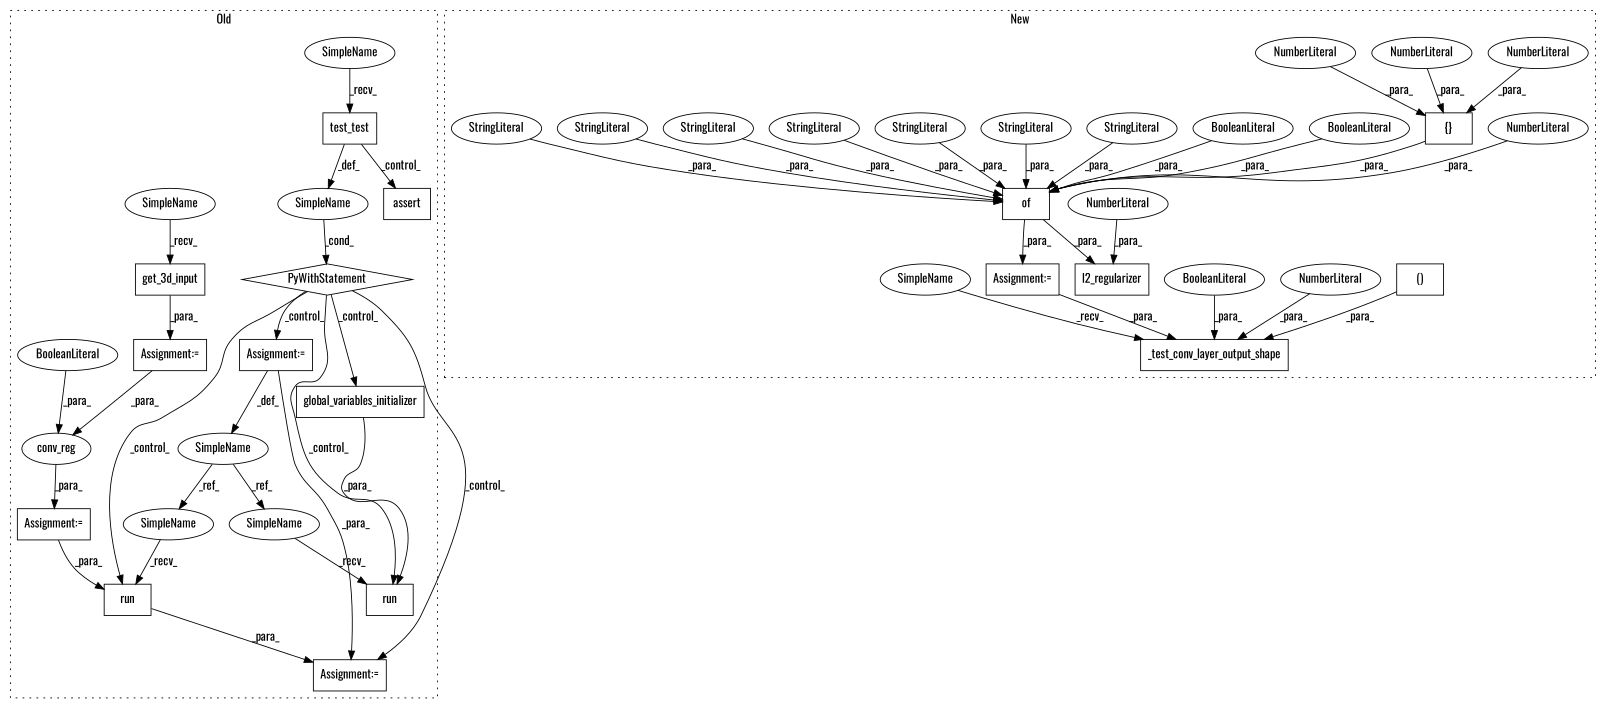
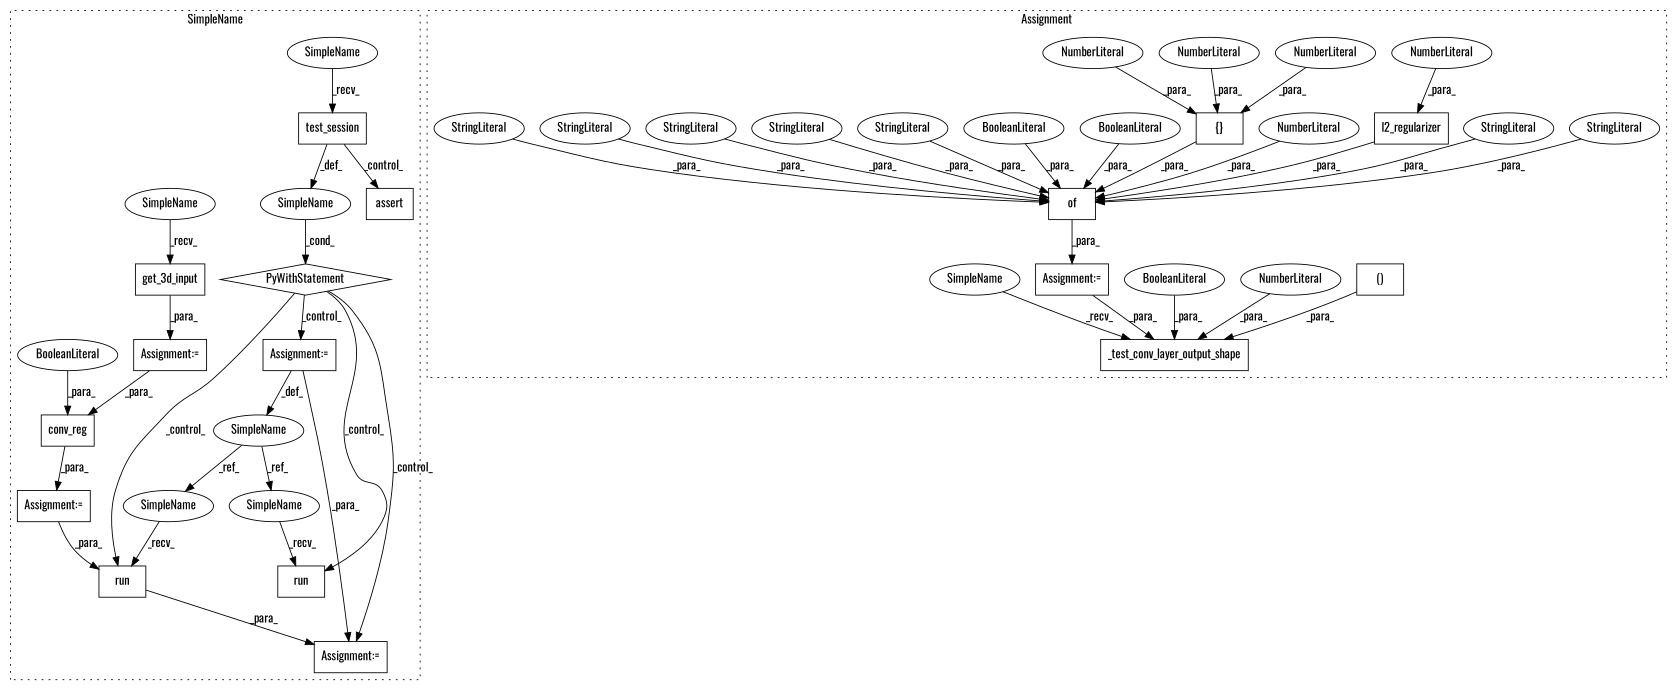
cluster "Old": label "Old" -> "SimpleName"
cluster "New": label "New" -> "Assignment"
node "test_test": label "test_test" -> "test_session"
edge "of" -> "l2_regularizer": reversed
node "global_variables_initializer": removed
node "conv_reg": shape ellipse -> box
